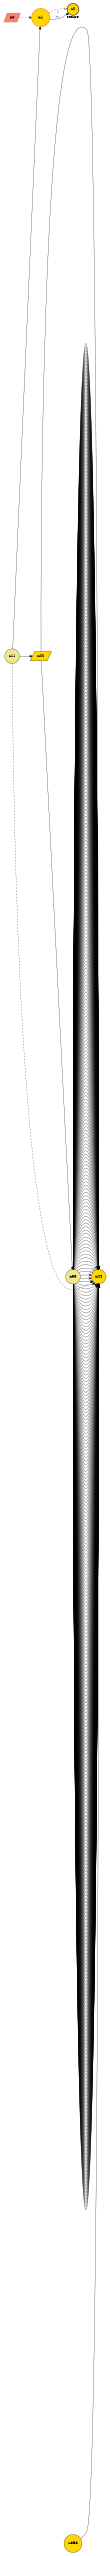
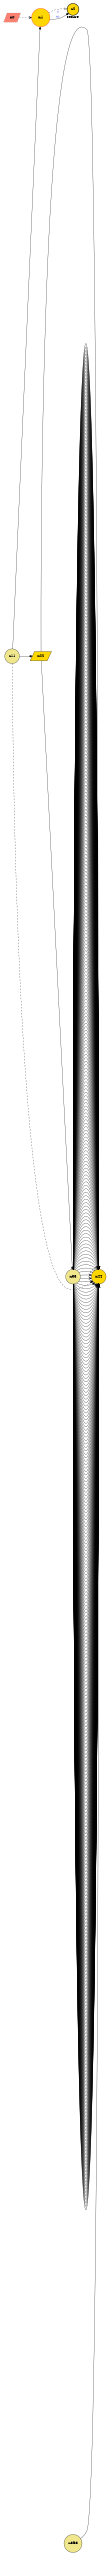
node "n3B3": fillcolor gold -> khaki
